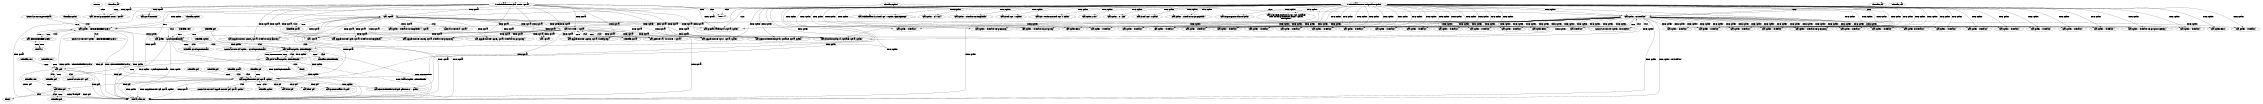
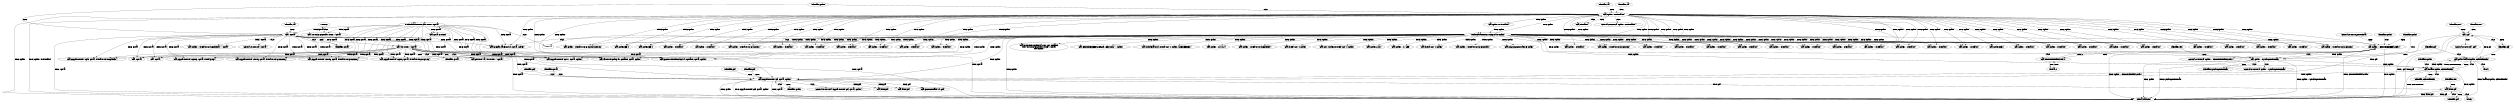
edge "(MethodParameterIn,char __user *optval)" -> "(Call,(int __user *) optval)": removed, label "DDG: optval"
node "(Call,sock_kmalloc(sk, sizeof(*opt) + optlen, GFP_KERNEL))": label "(Call,sock_kmalloc(sk, sizeof(*opt) + optlen, GFP_KERNEL))" -> "(Call,sock_kmalloc(sk, sizeof(*opt) + optlen, SIZE_KERNEL))"
edge "(Call,copy_from_user(gsf, optval, optlen))" -> "(Call,GROUP_FILTER_SIZE(gsf->gf_numsrc) > optlen)": removed, label "DDG: optlen"
